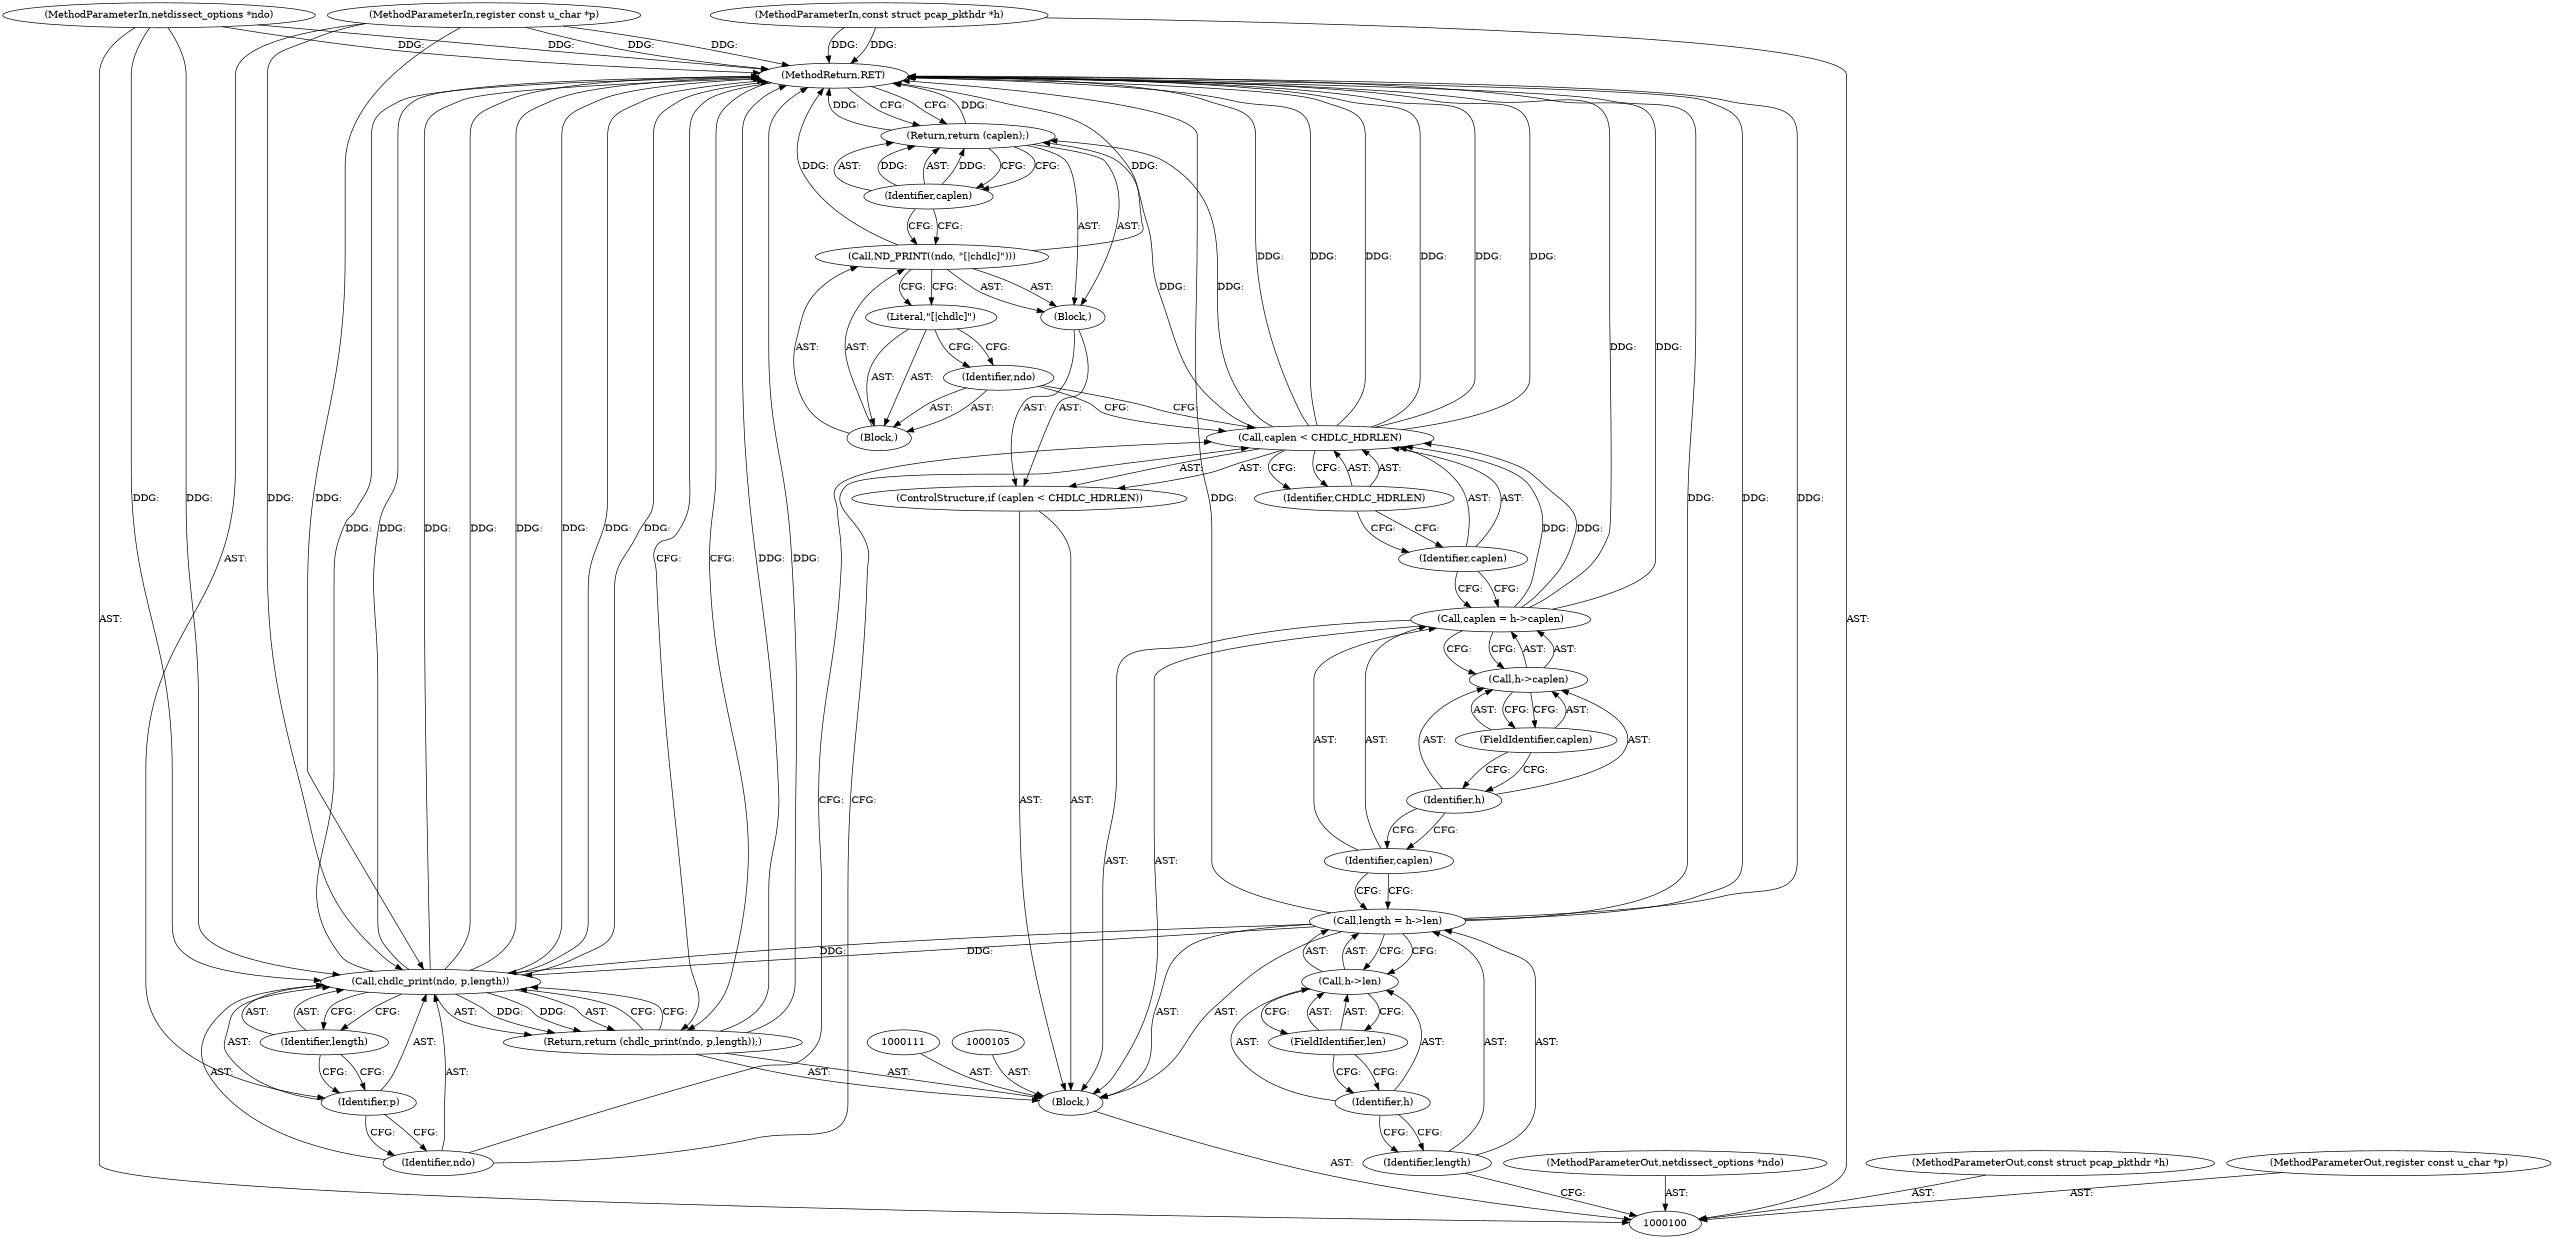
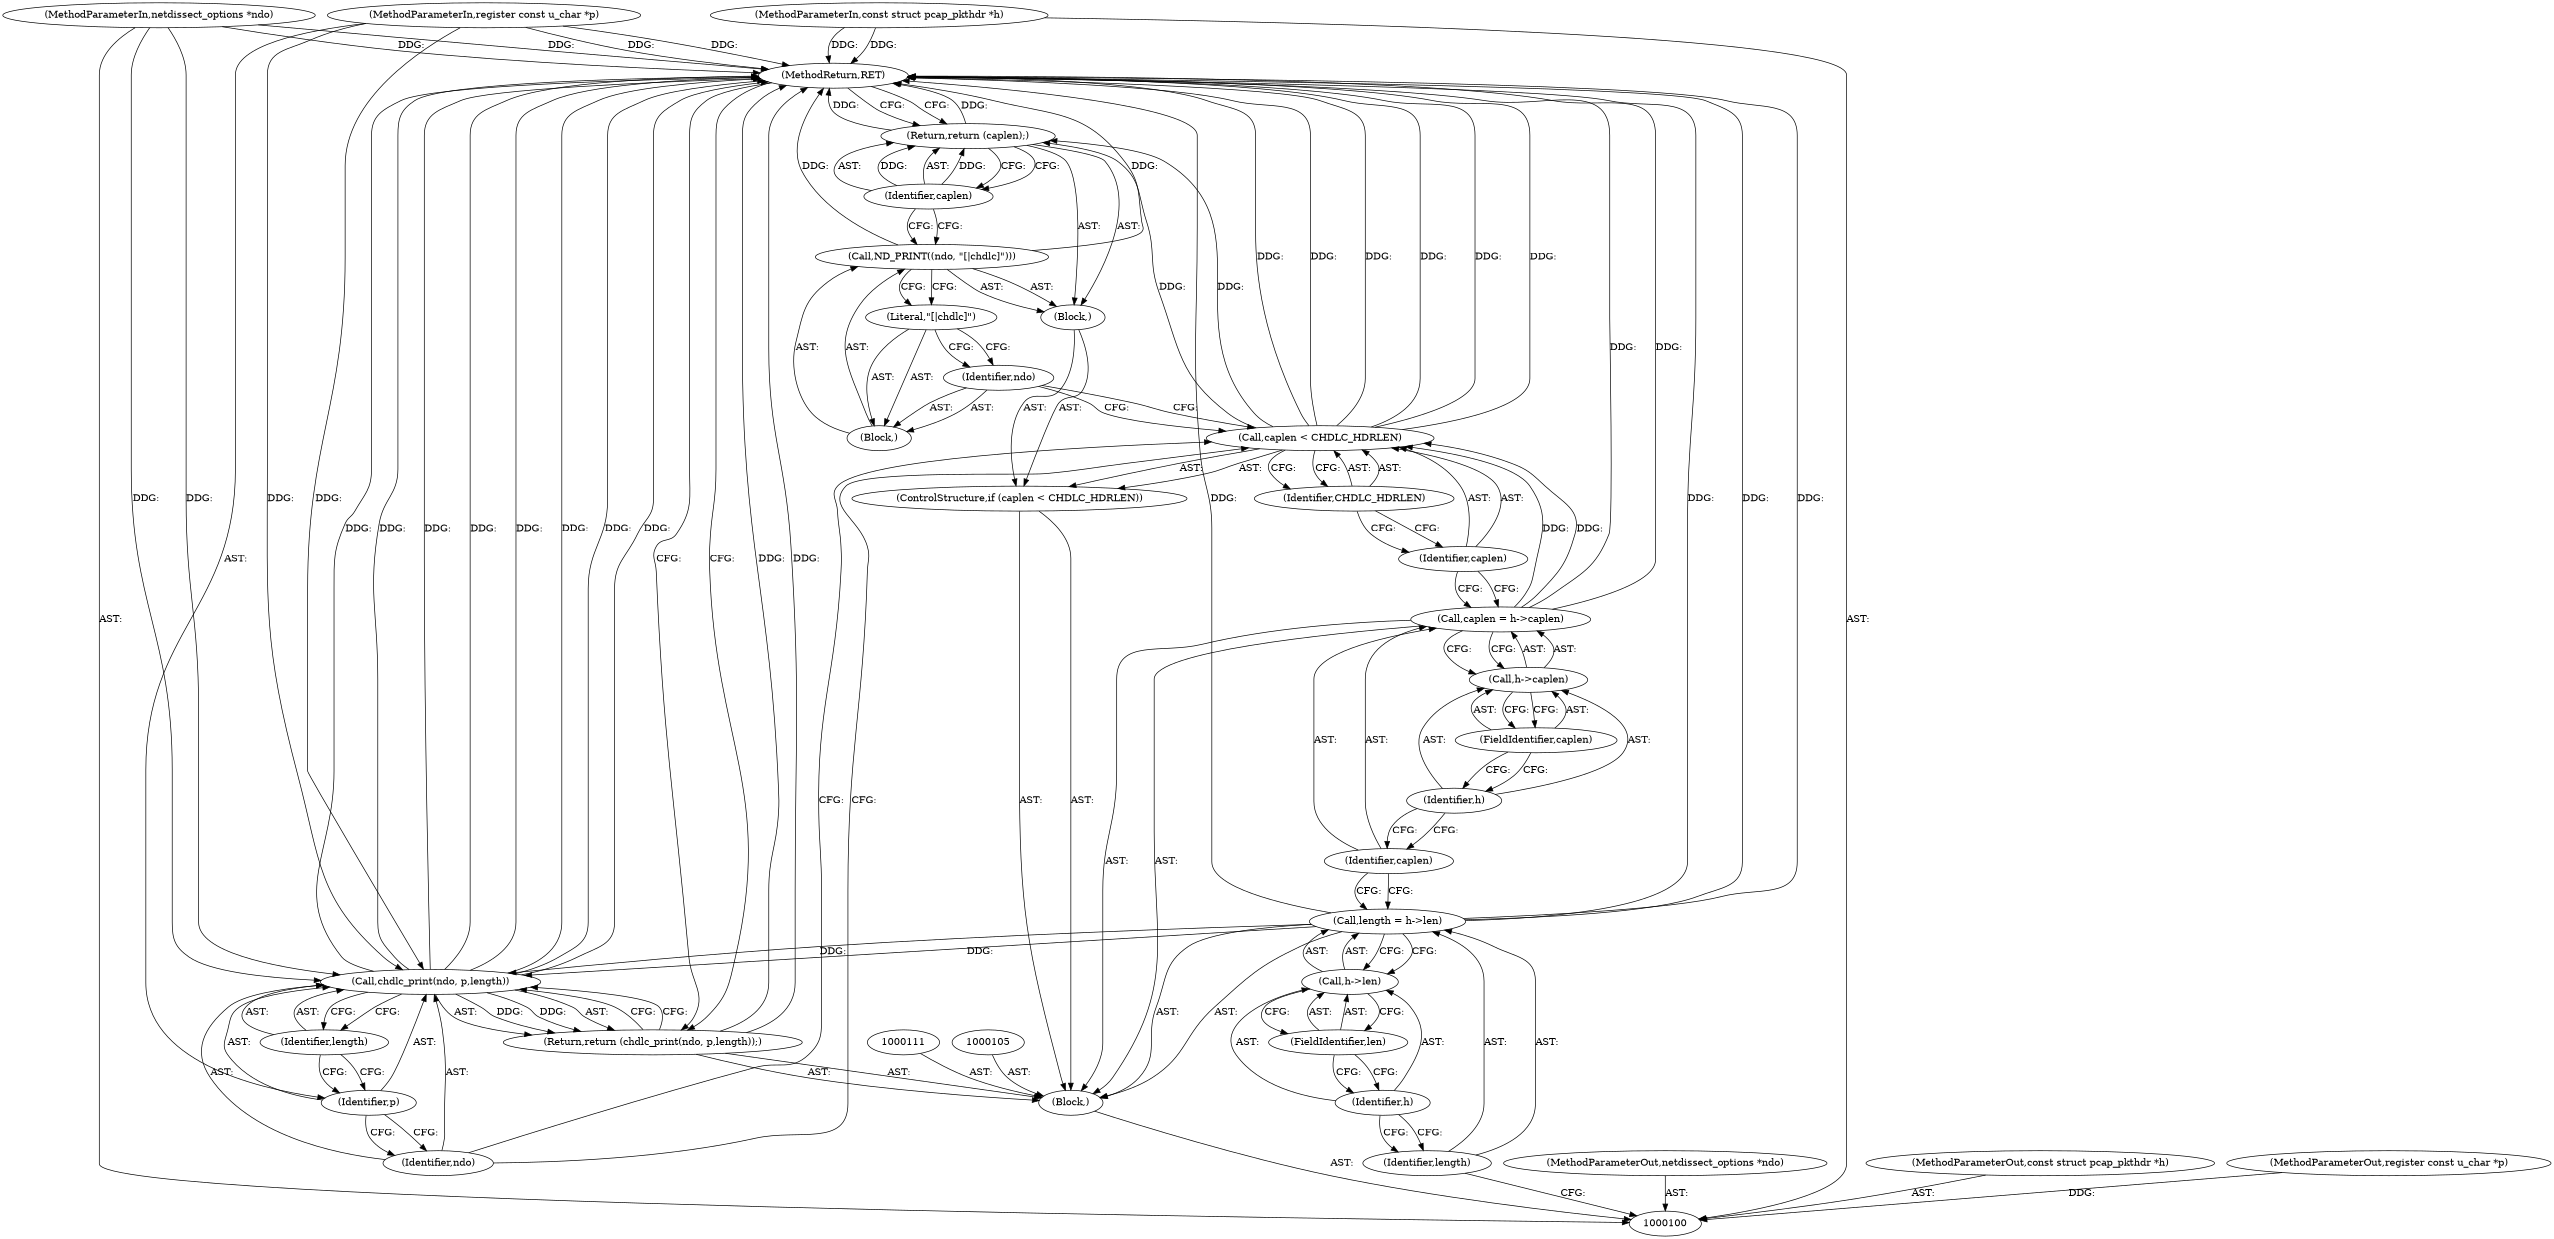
edge "(MethodParameterOut,register const u_char *p)" -> "1000100": label "AST: " -> "DDG: "
